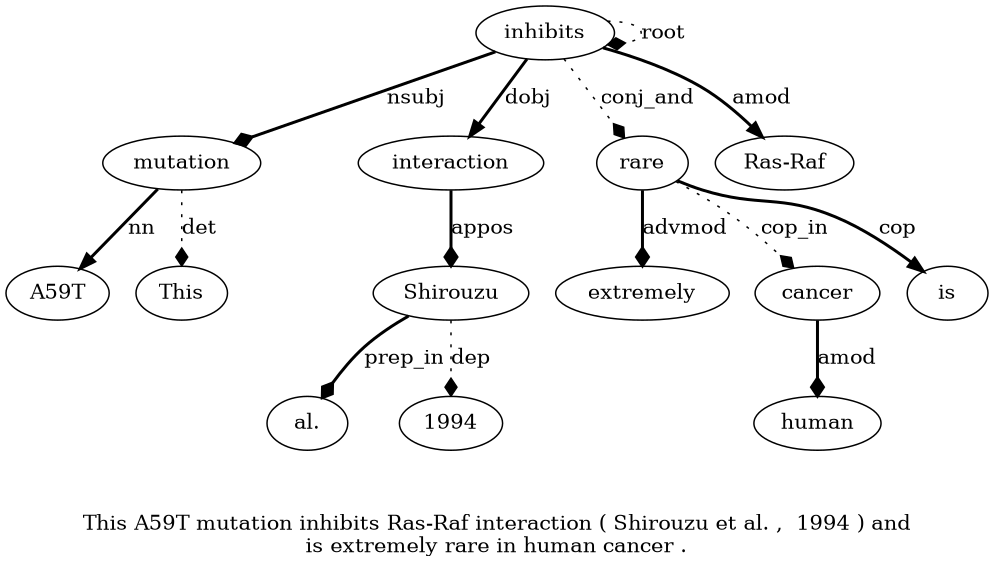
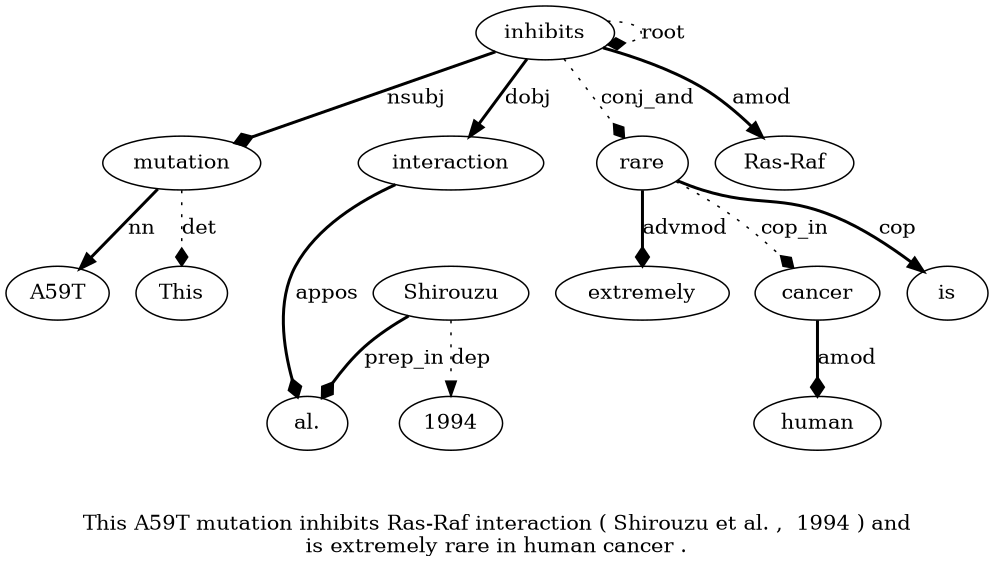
edge "interaction" -> "Shirouzu": now "interaction" -> "al."
edge "Shirouzu" -> "1994": arrowhead diamond -> normal
